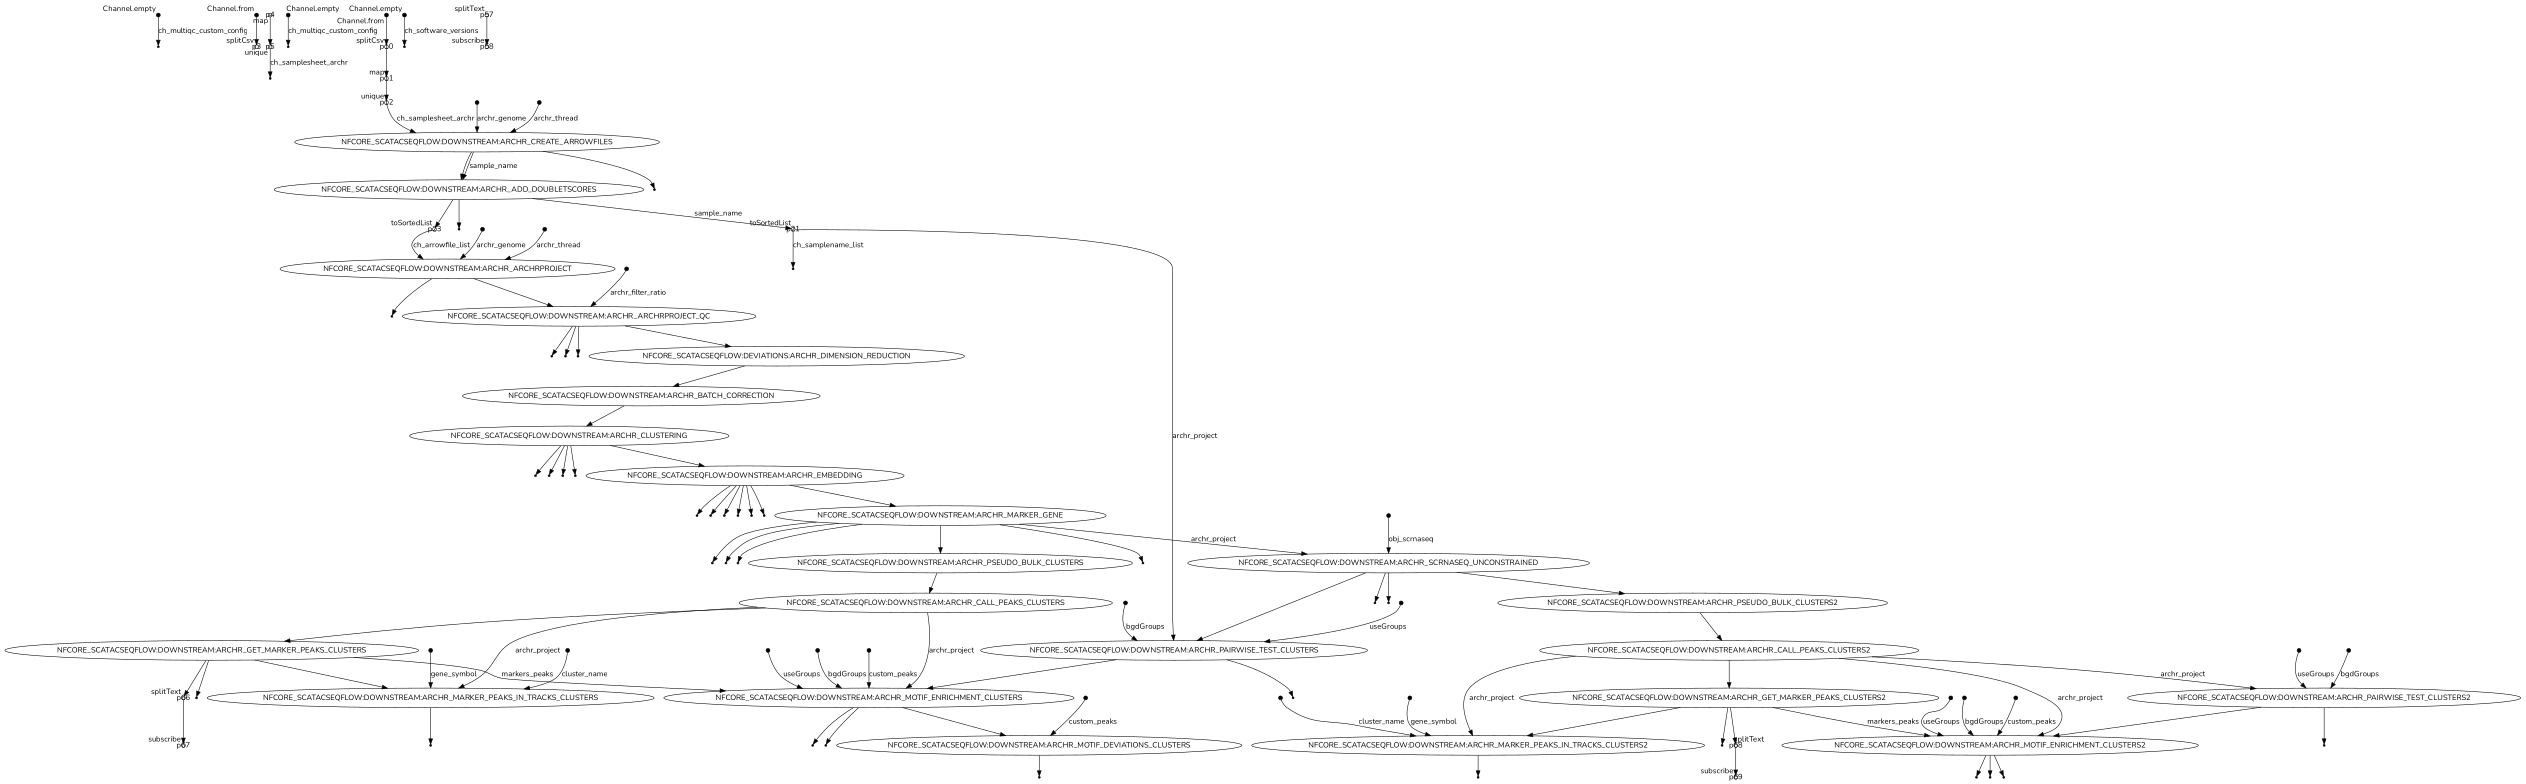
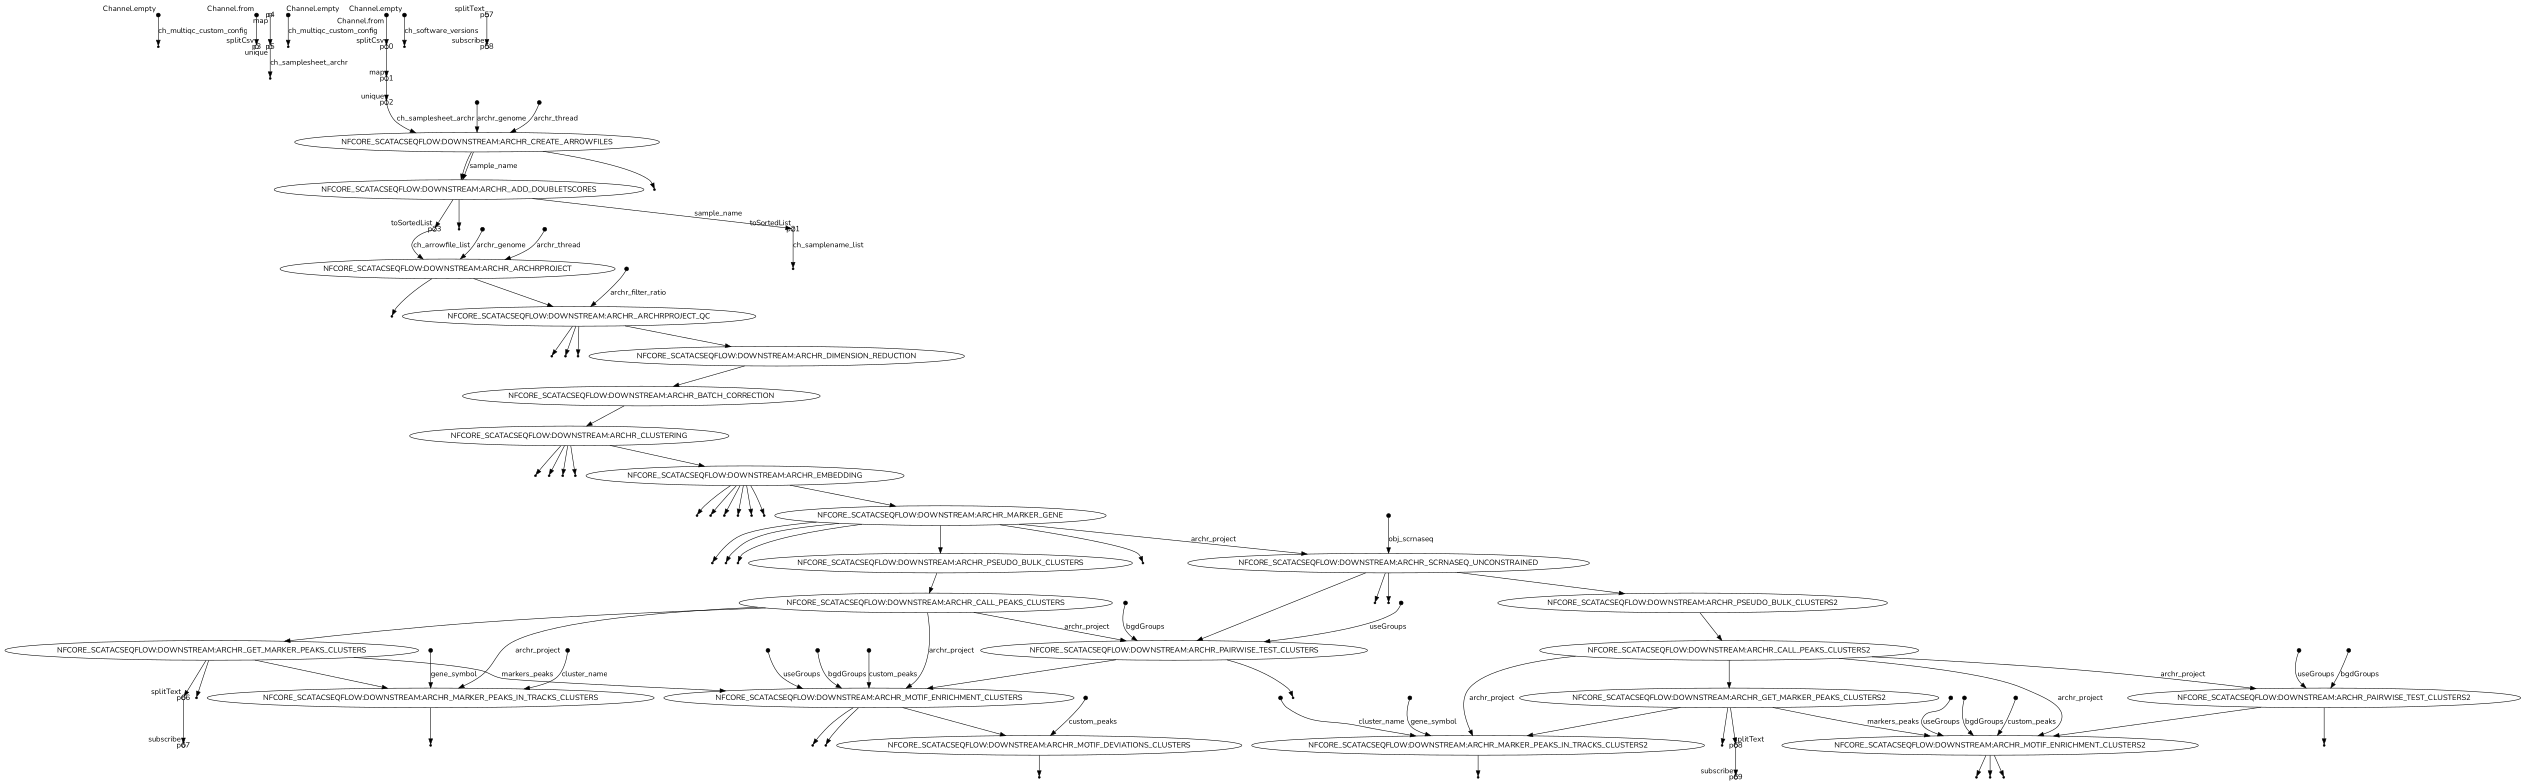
edge "p21 toSortedList" -> "NFCORE_SCATACSEQFLOW:DOWNSTREAM:ARCHR_PAIRWISE_TEST_CLUSTERS": now "NFCORE_SCATACSEQFLOW:DOWNSTREAM:ARCHR_CALL_PEAKS_CLUSTERS" -> "NFCORE_SCATACSEQFLOW:DOWNSTREAM:ARCHR_PAIRWISE_TEST_CLUSTERS"
node "NFCORE_SCATACSEQFLOW:DEVIATIONS:ARCHR_DIMENSION_REDUCTION": label "NFCORE_SCATACSEQFLOW:DEVIATIONS:ARCHR_DIMENSION_REDUCTION" -> "NFCORE_SCATACSEQFLOW:DOWNSTREAM:ARCHR_DIMENSION_REDUCTION"
